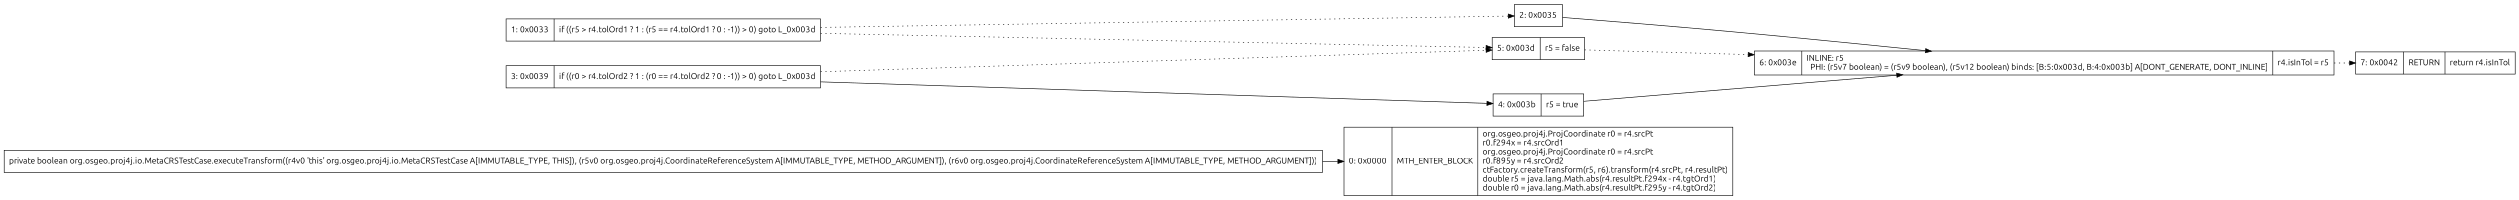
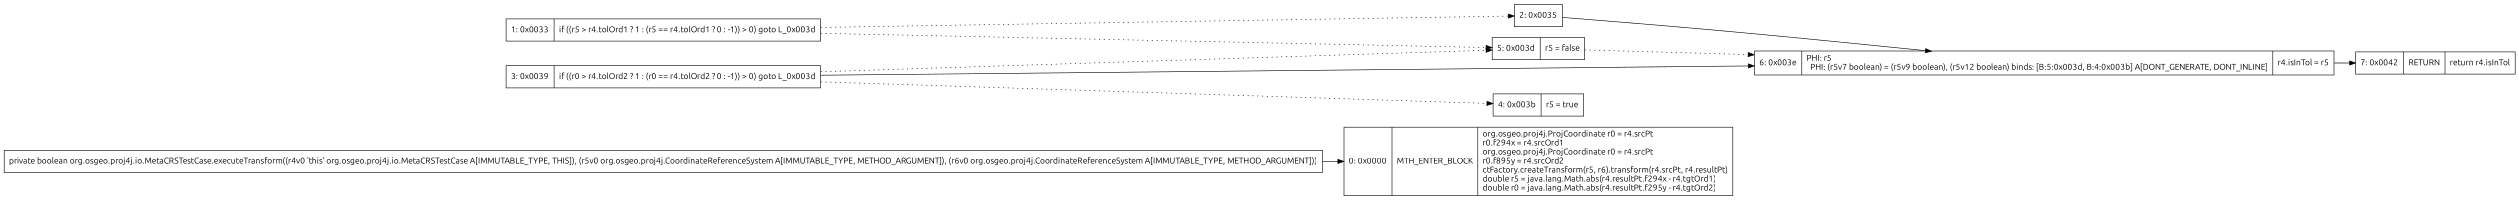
node "6: 0x003e": text "INLINE: r5" -> "PHI: r5"
edge "6: 0x003e" -> "7: 0x0042": style dotted -> solid
edge "4: 0x003b" -> "6: 0x003e": now "3: 0x0039" -> "6: 0x003e"
edge "3: 0x0039" -> "4: 0x003b": style solid -> dotted
